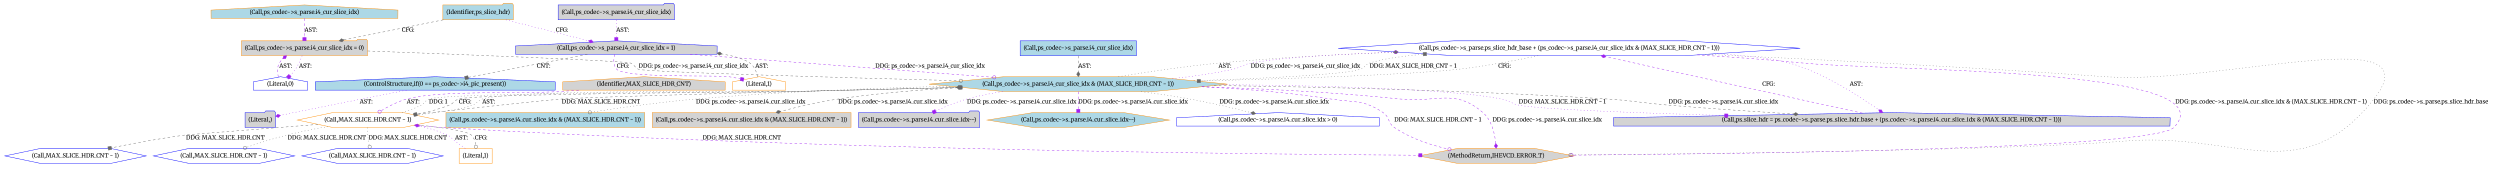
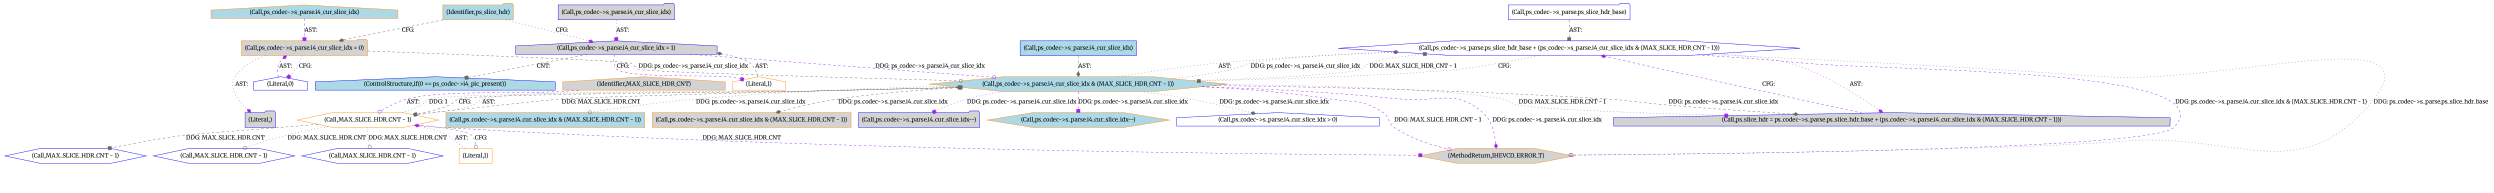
node "(Call,ps_codec->s_parse.ps_slice_hdr_base)": added
edge "(Call,ps_codec->s_parse.i4_cur_slice_idx = 0)" -> "(Literal,0)": label "AST: " -> "CFG: "
edge "(ControlStructure,if(0 == ps_codec->i4_pic_present))" -> "(Literal,)": now "(Call,ps_codec->s_parse.i4_cur_slice_idx = 0)" -> "(Literal,)"
